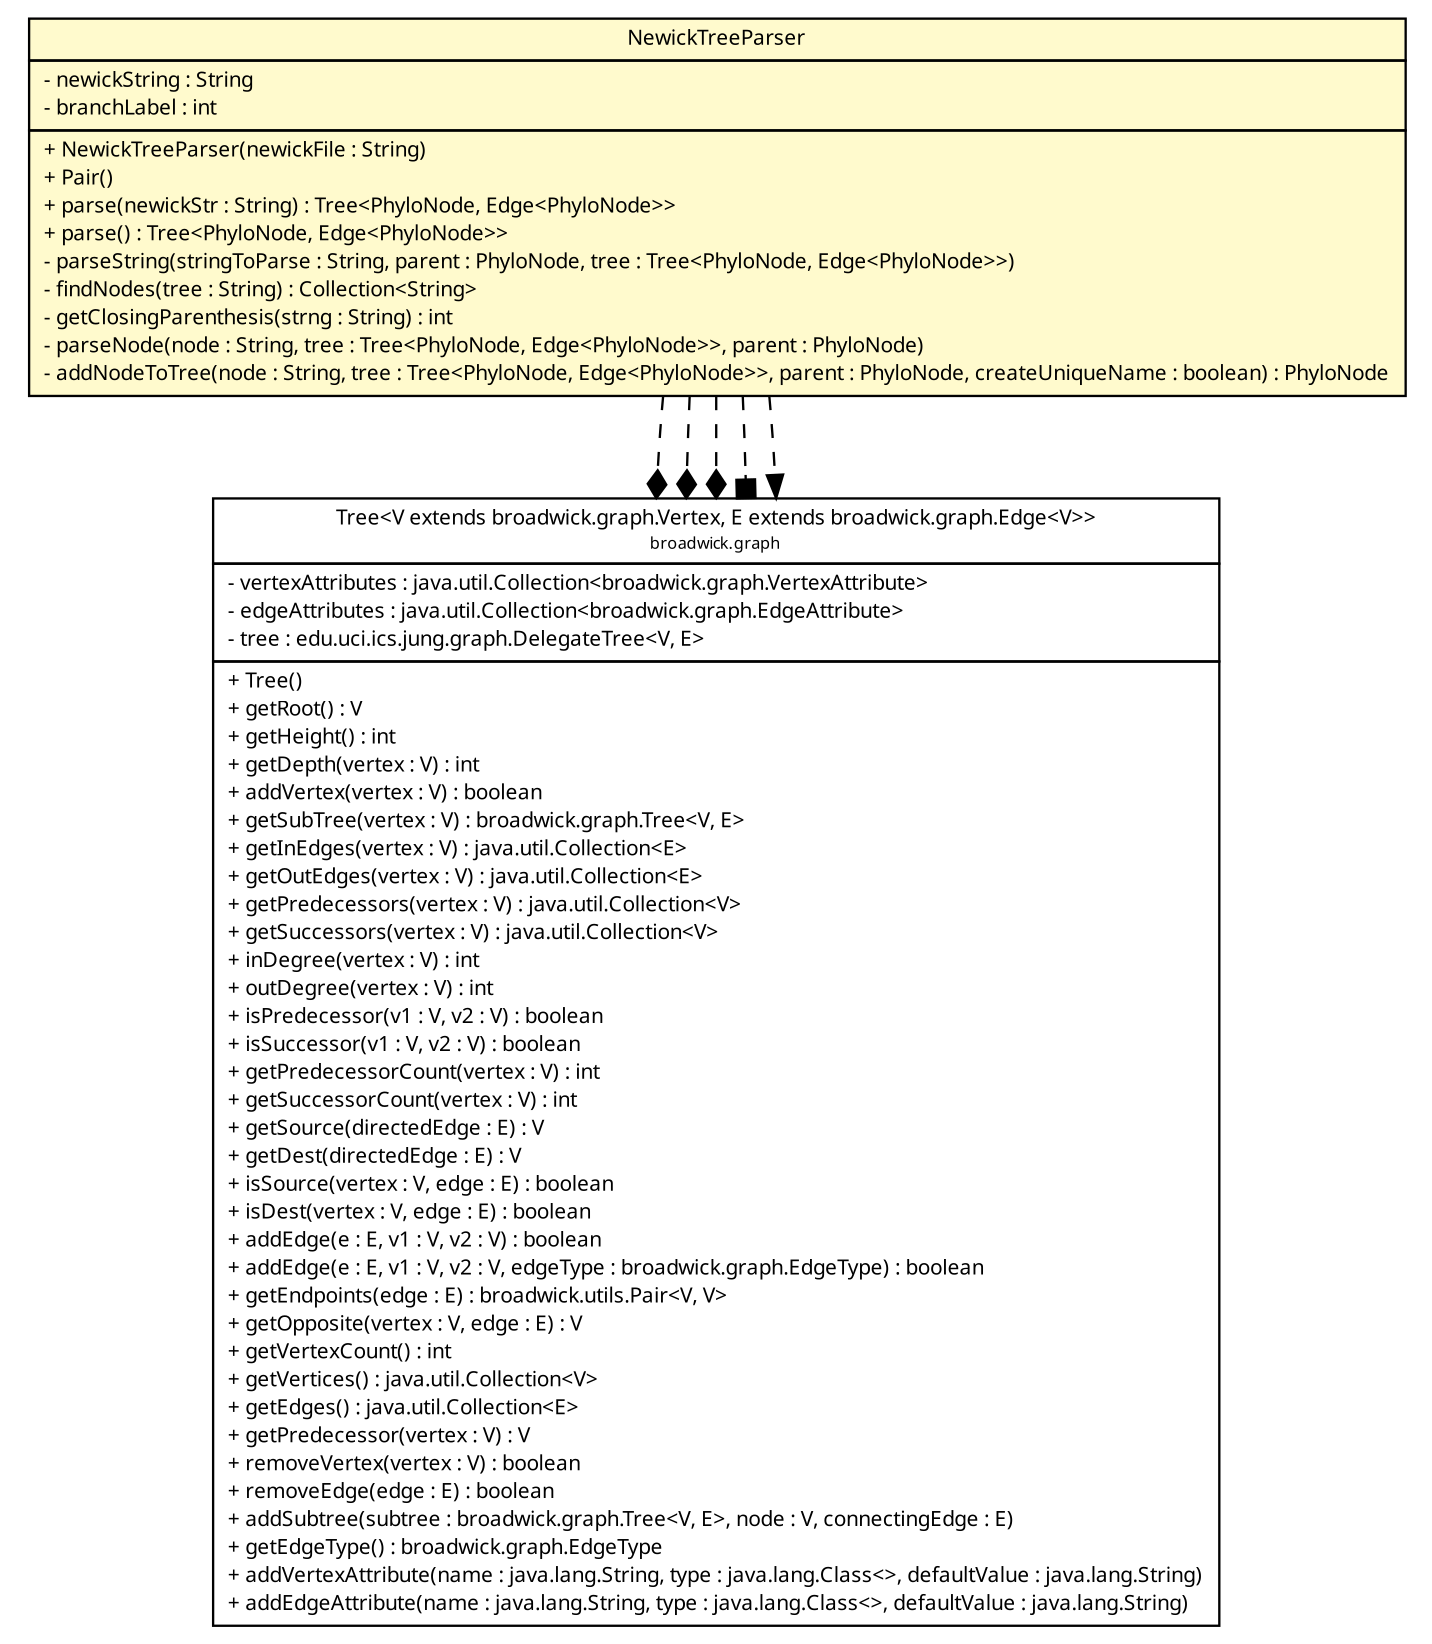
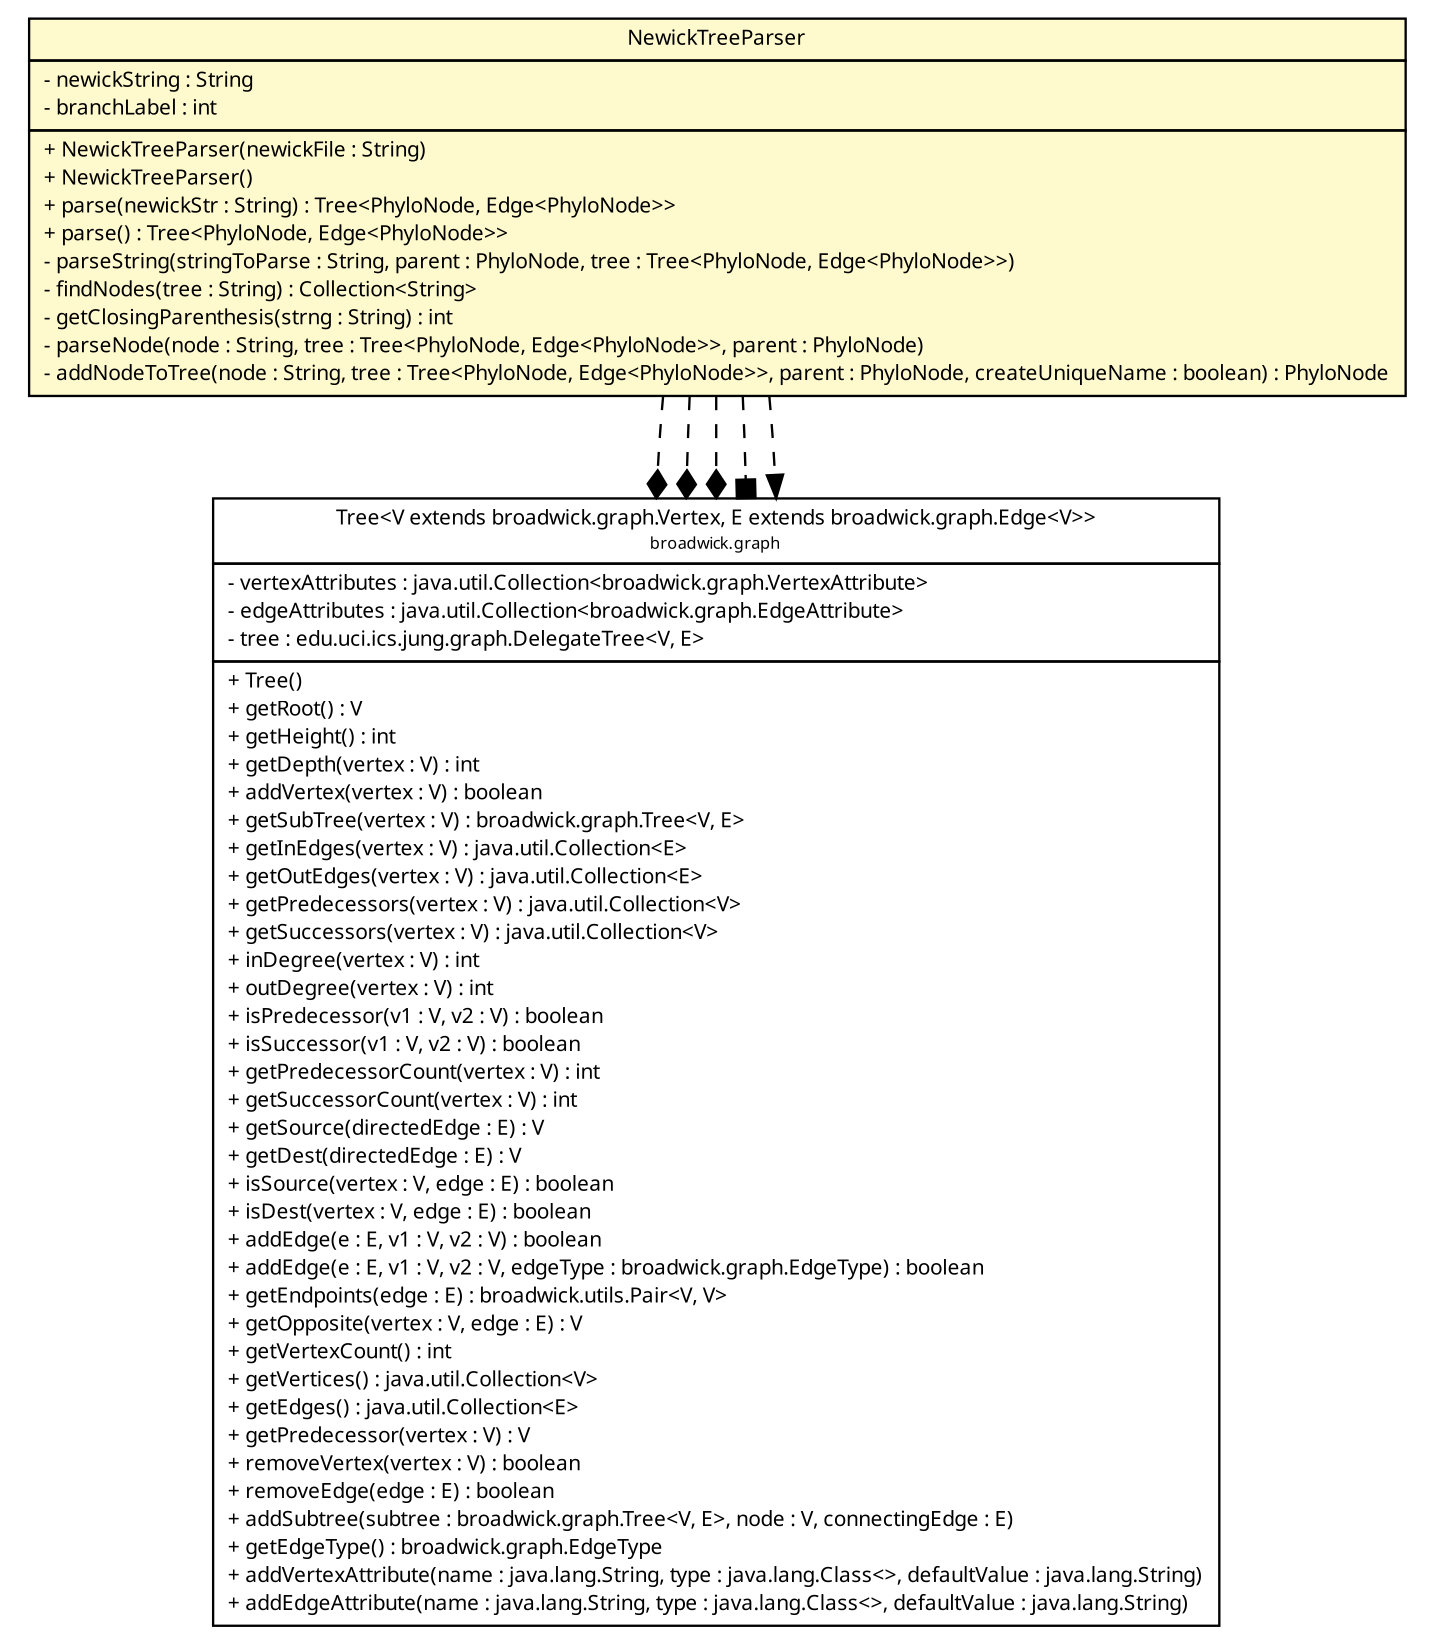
node "NewickTreeParser": text "+ Pair()" -> "+ NewickTreeParser()"
